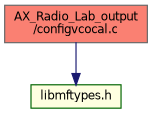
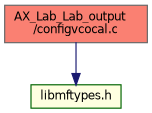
node "AX_Radio_Lab_output /configvcocal.c": label "AX_Radio_Lab_output /configvcocal.c" -> "AX_Lab_Lab_output /configvcocal.c"
